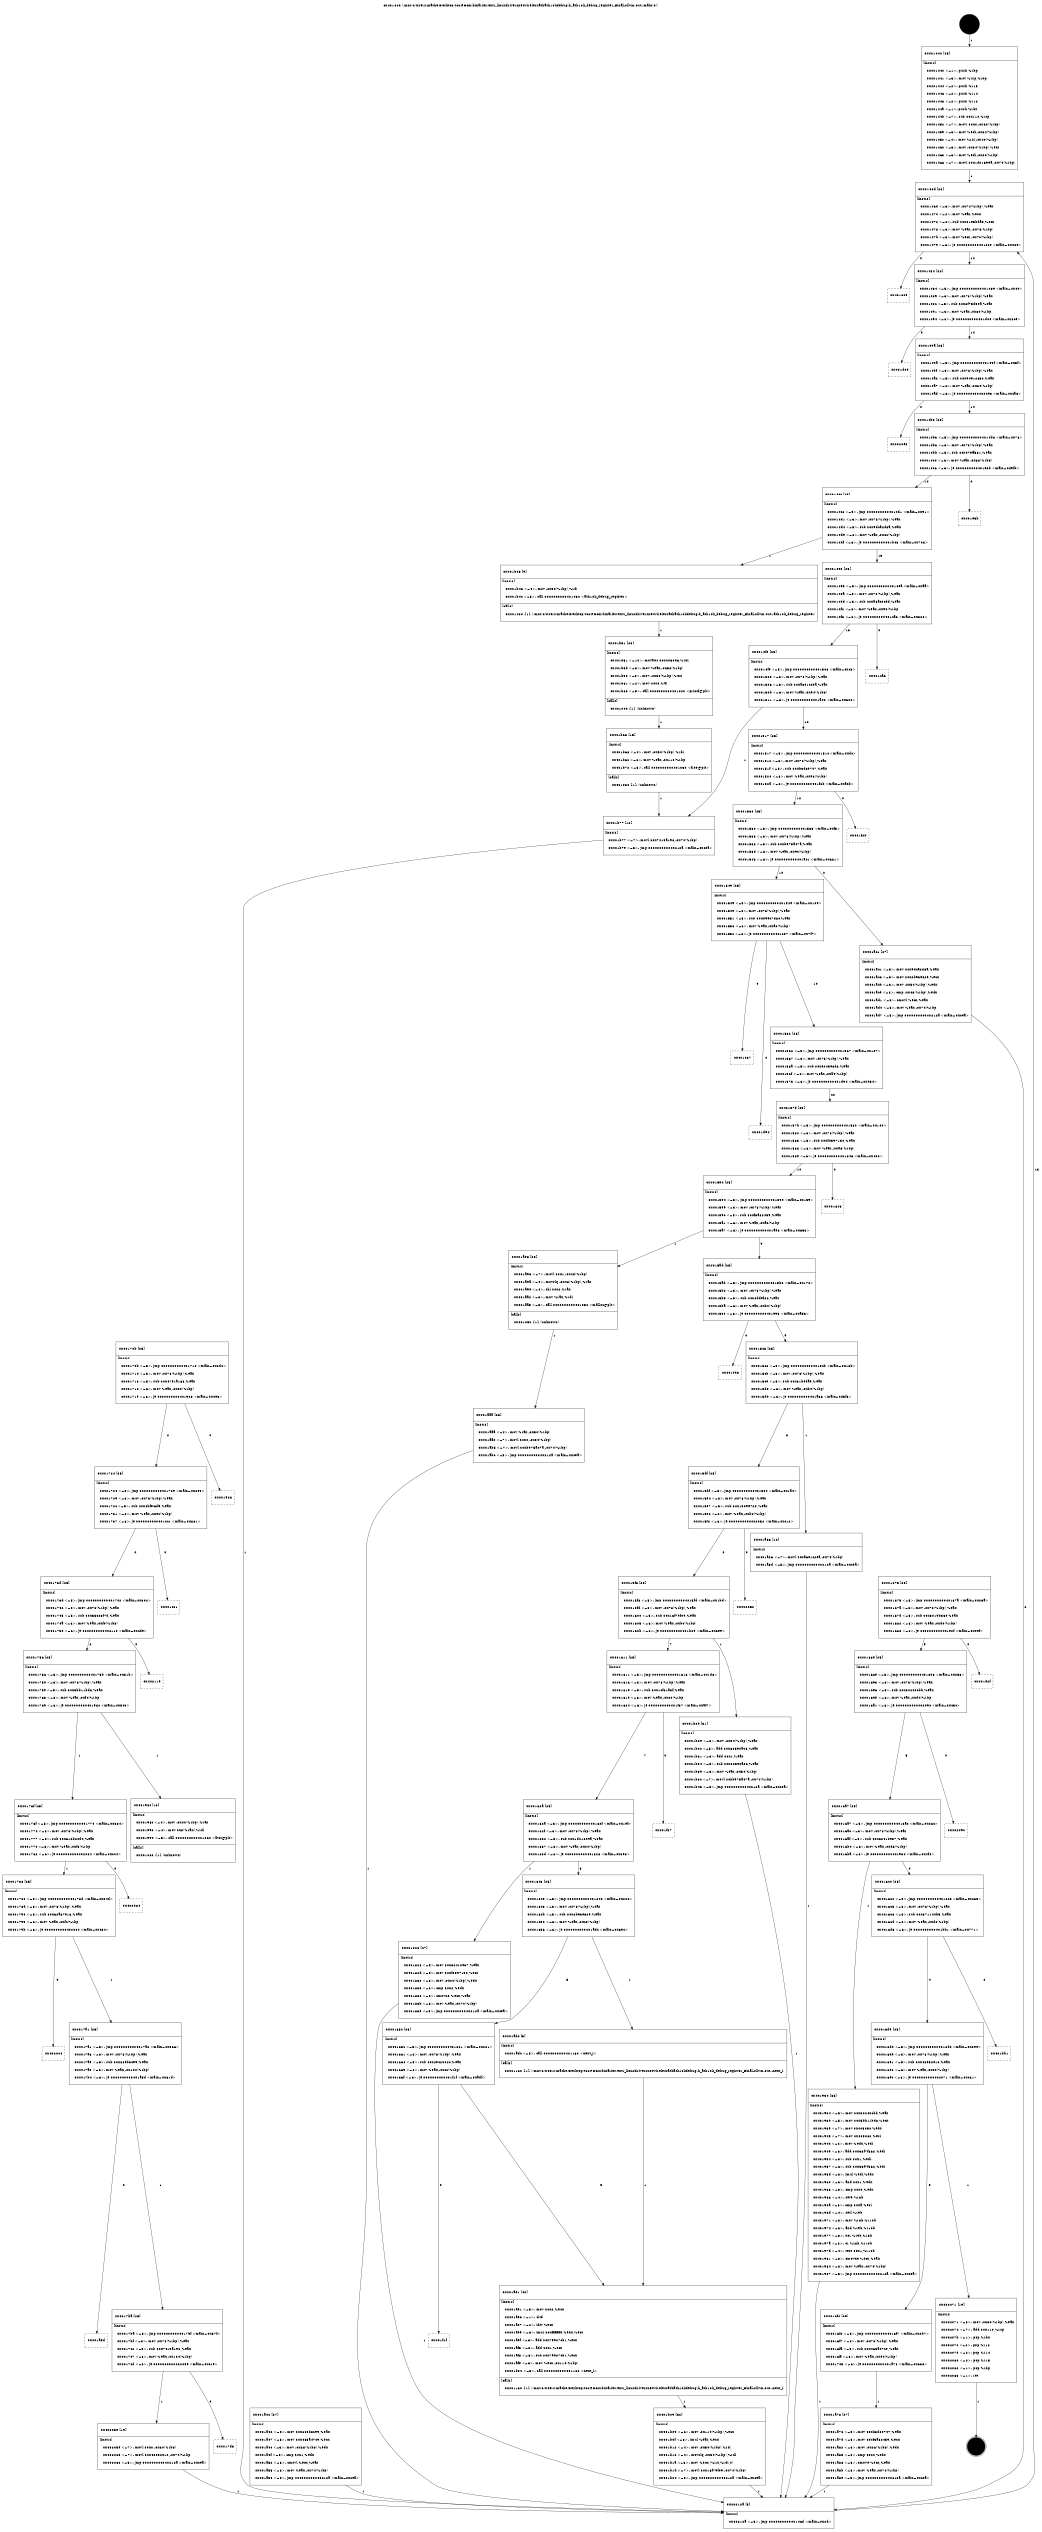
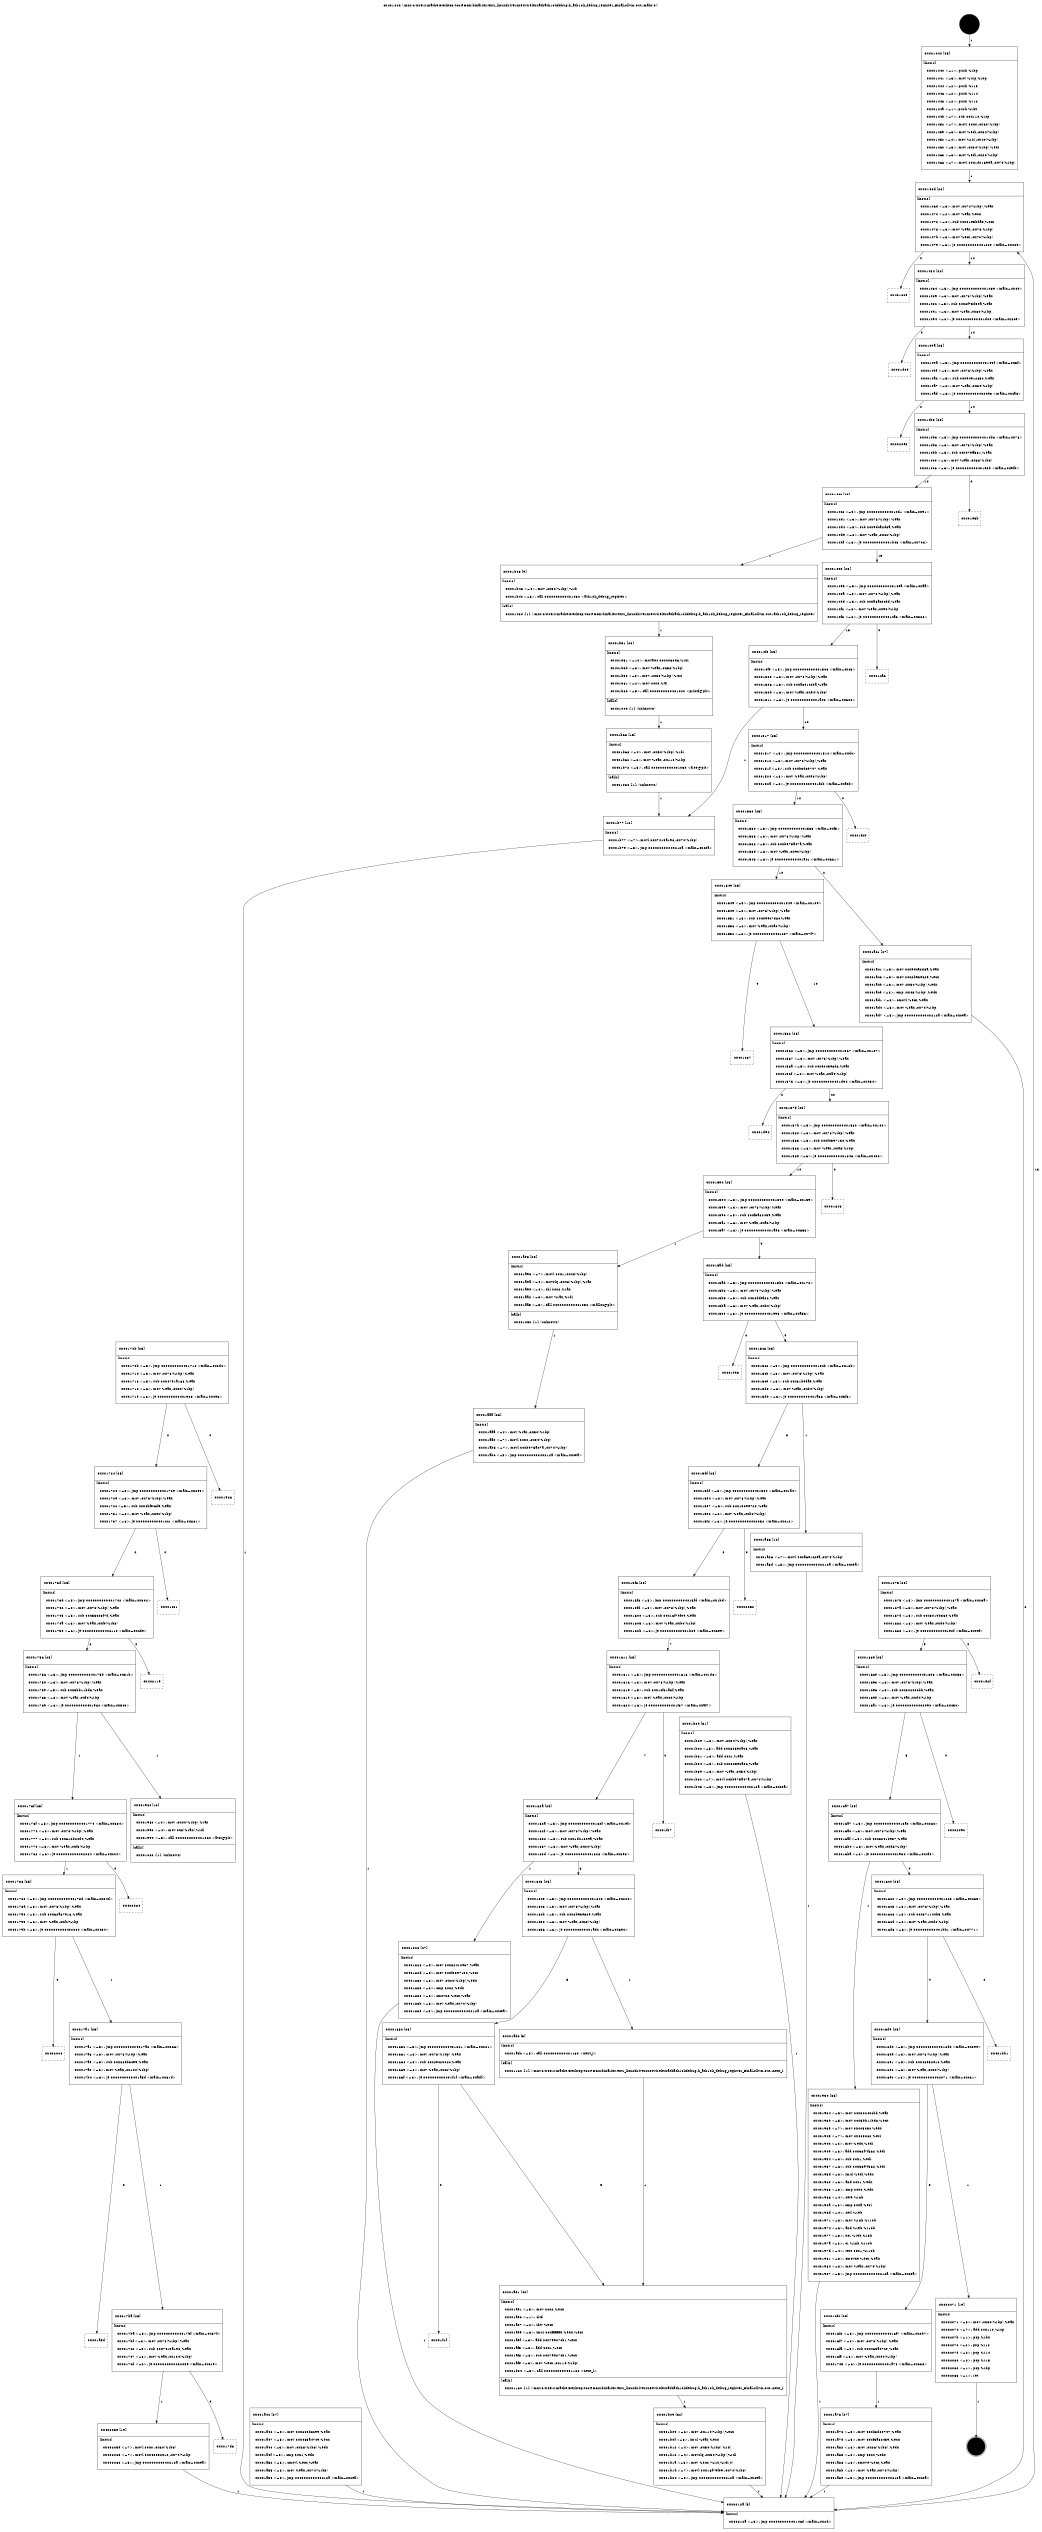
edge "0x401549 [25]" -> "0x401d94": now "0x401562 [25]" -> "0x401d94"
edge "0x4015f8 [25]" -> "0x401b29 [31]": removed, label "1"
